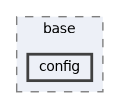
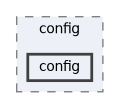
cluster "base": label "base" -> "config"
